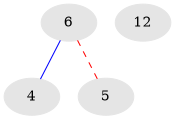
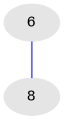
node "12": removed
node "4": label "4" -> "8"
node "5": removed
